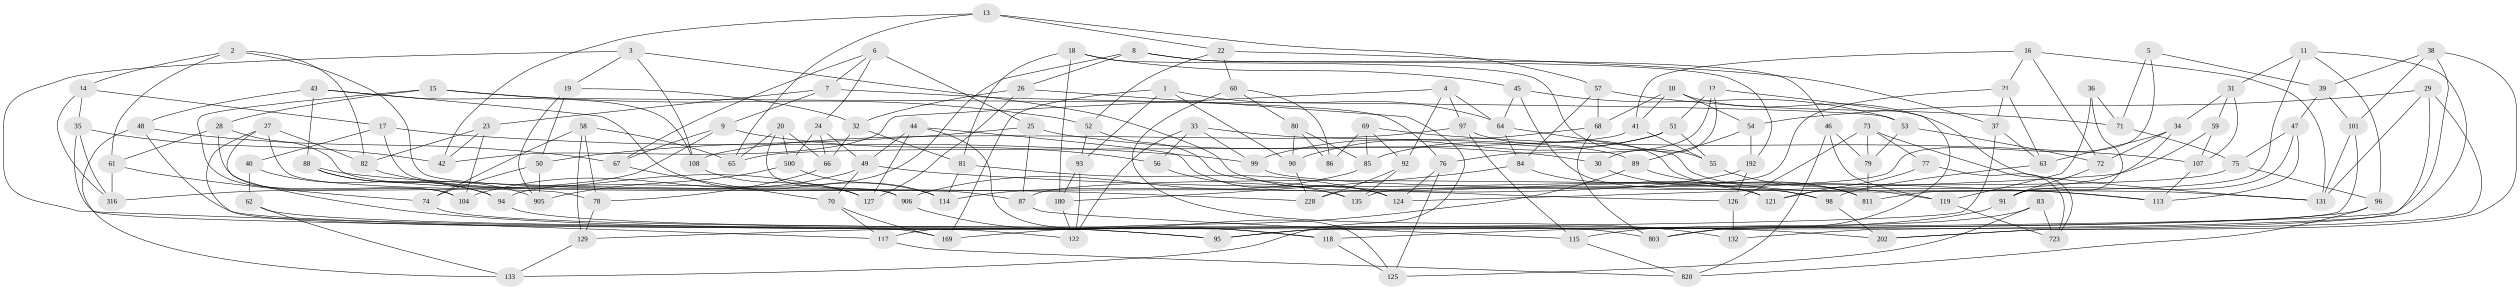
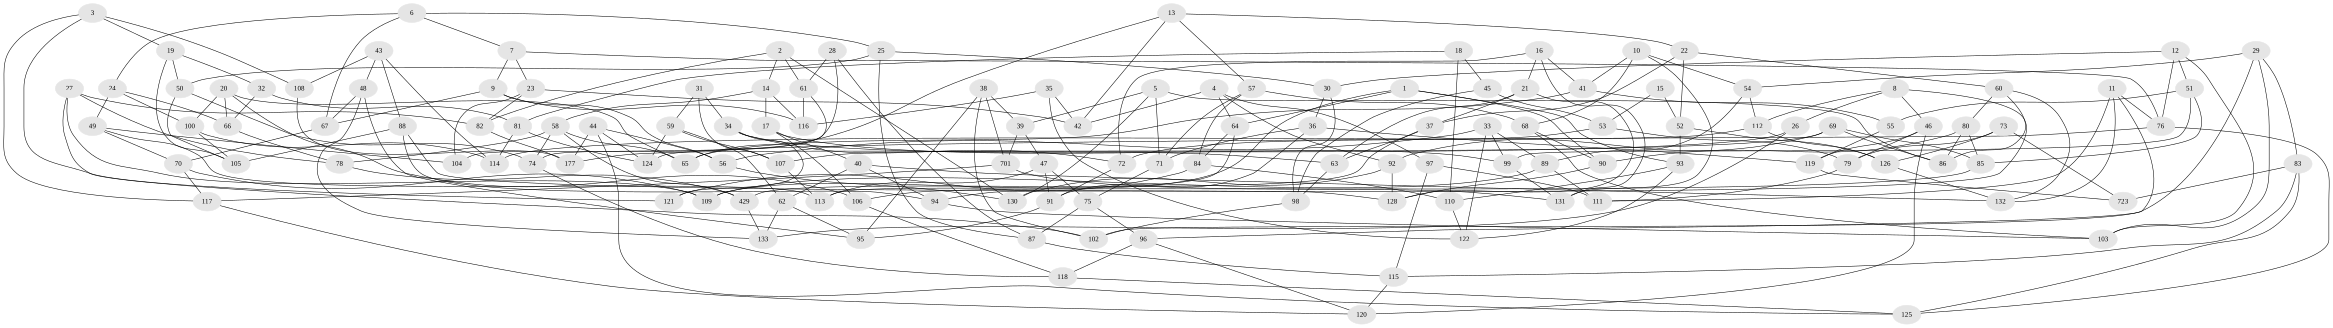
edge "18" -- "55": removed
edge "11" -- "31": now "11" -- "76"
edge "5" -- "86": added
edge "15" -- "28": removed
edge "14" -- "35": now "14" -- "58"
edge "26" -- "32": removed
edge "30" -- "36": added
edge "45" -- "64": removed
node "101": label "101" -> "701"
edge "97" -- "108": removed
edge "44" -- "49": now "44" -- "56"
edge "29" -- "131": now "29" -- "83"
edge "15" -- "104": removed
edge "59" -- "62": added
node "500": label "500" -> "100"
node "192": label "192" -> "112"
node "77": removed
edge "40" -- "132": added
node "316": label "316" -> "116"
node "905": label "905" -> "105"
node "127": label "127" -> "177"
node "906": label "906" -> "106"
node "180": label "180" -> "110"
node "228": label "228" -> "128"
node "135": label "135" -> "130"
node "811": label "811" -> "111"
node "129": label "129" -> "429"
node "169": label "169" -> "109"
node "803": label "803" -> "103"
node "202": label "202" -> "102"
node "820": label "820" -> "120"
